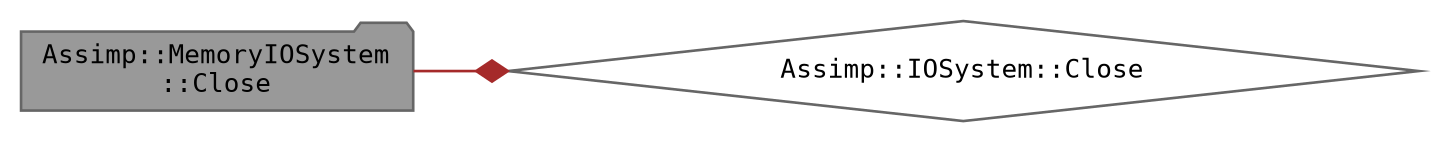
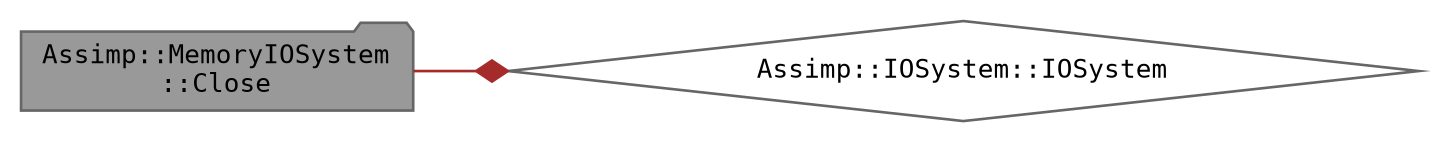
node "Assimp::IOSystem::Close": label "Assimp::IOSystem::Close" -> "Assimp::IOSystem::IOSystem"
